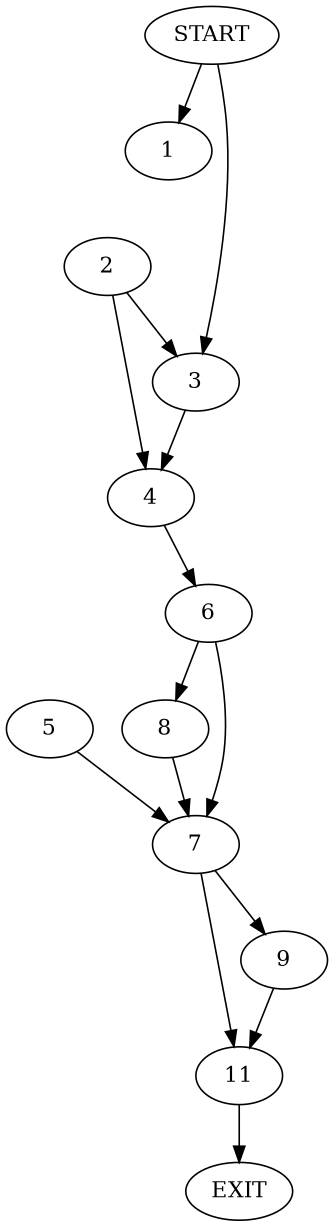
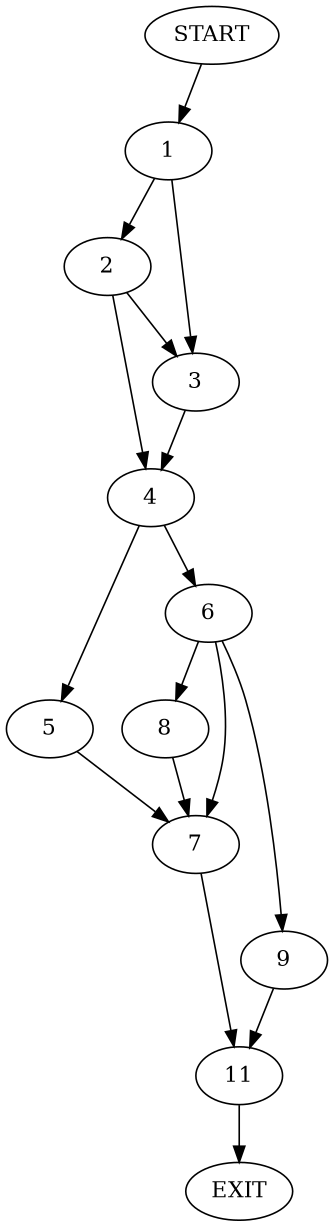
edge "START" -> "3": now "1" -> "3"
edge "1" -> "2": added
edge "4" -> "5": added
edge "7" -> "9": now "6" -> "9"
